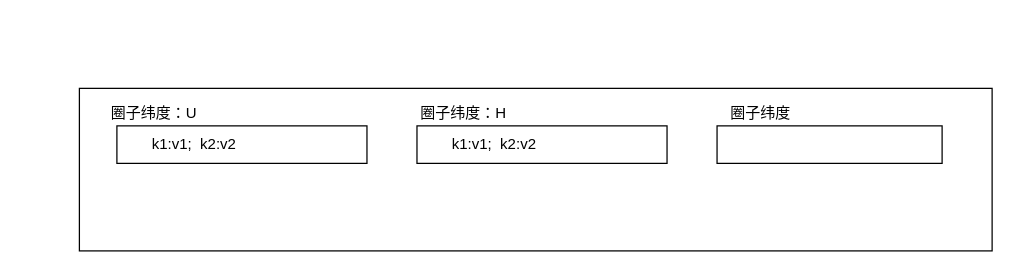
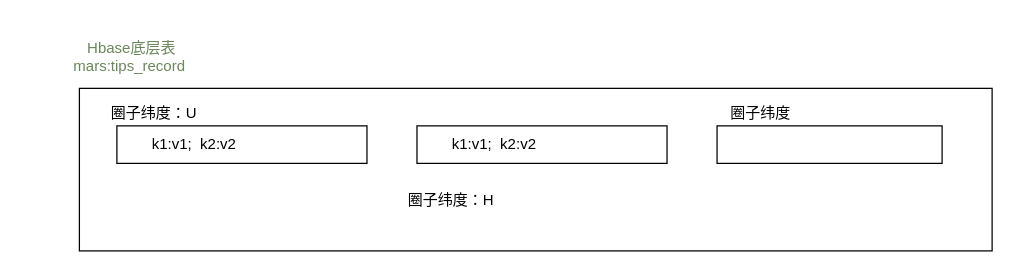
node "Hbase底层表 mars:tips_record": added
node "圈子纬度：H": moved (464, 113) -> (451, 201)
